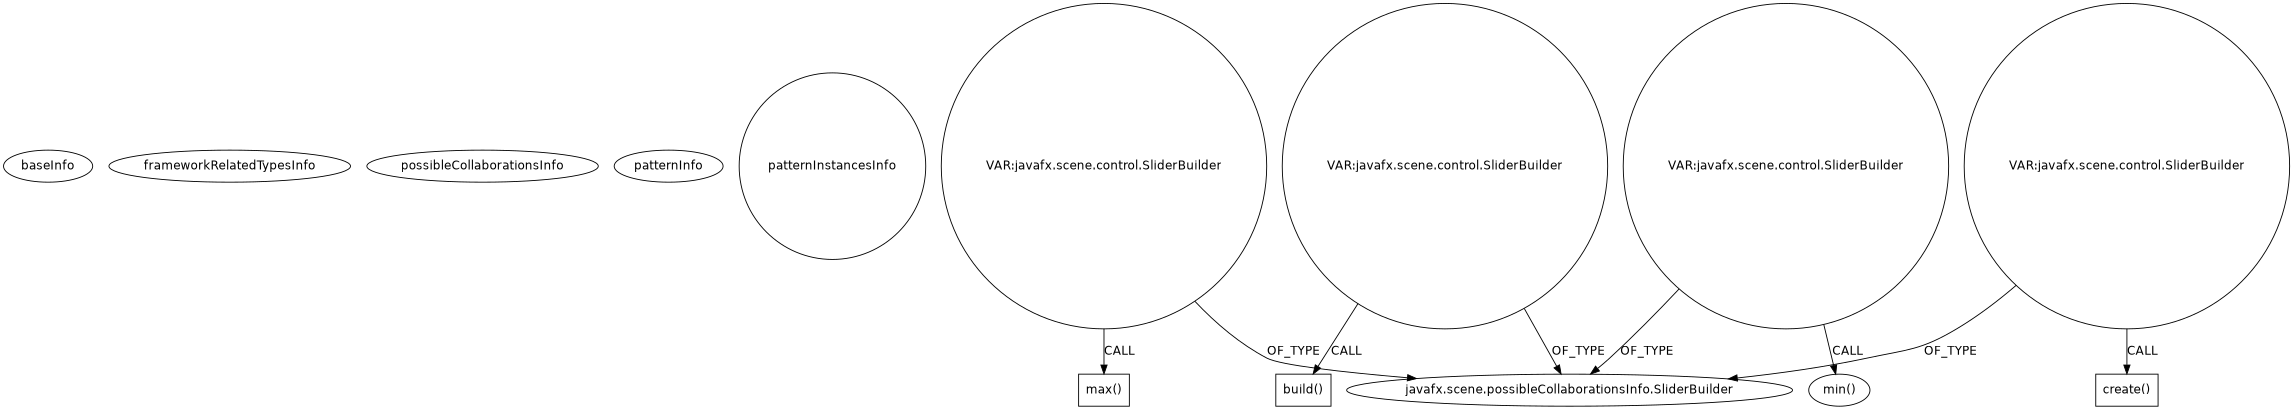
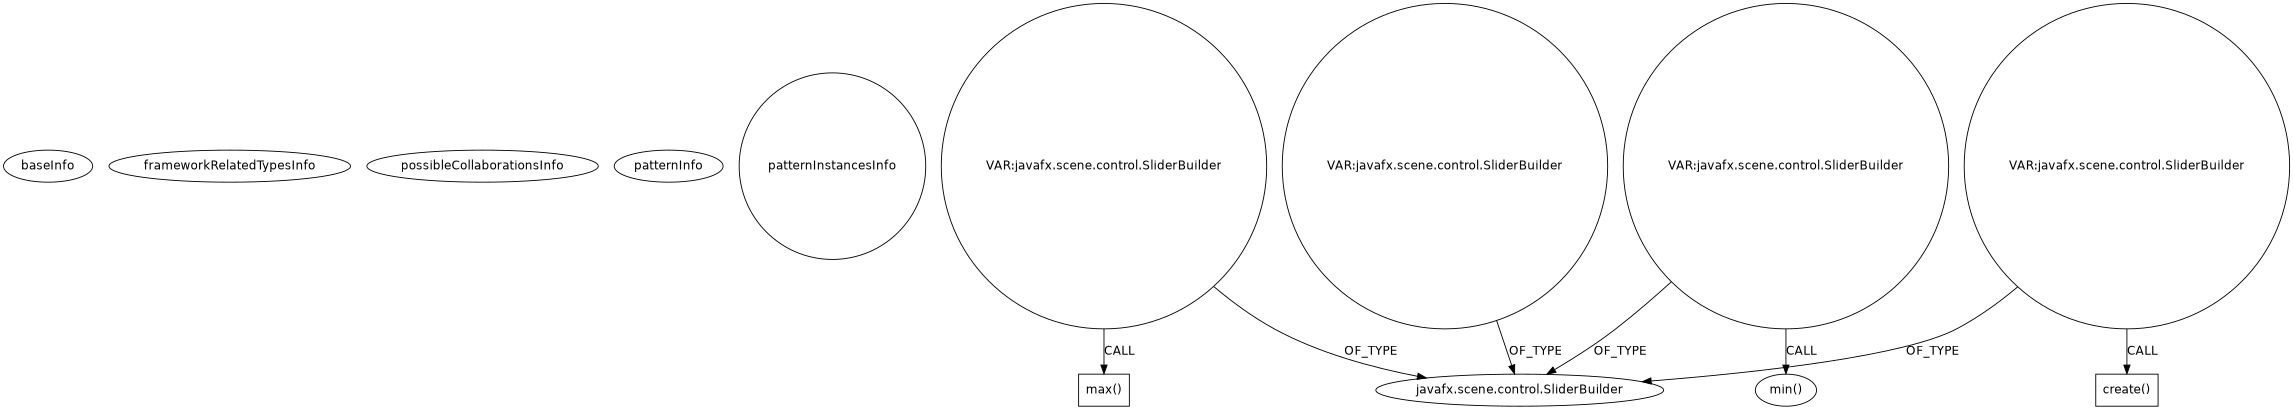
node "build()": removed
node "javafx.scene.possibleCollaborationsInfo.SliderBuilder": label "javafx.scene.possibleCollaborationsInfo.SliderBuilder" -> "javafx.scene.control.SliderBuilder"
